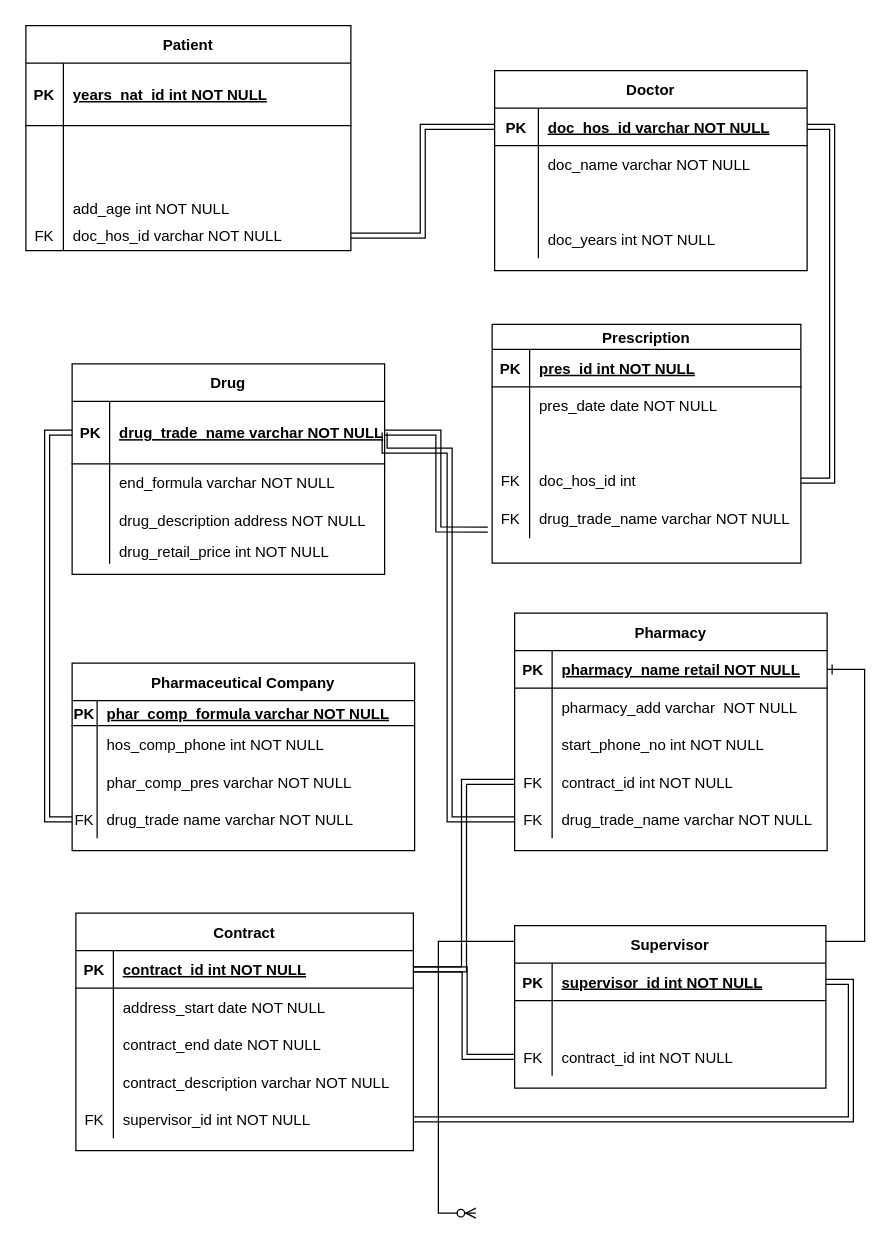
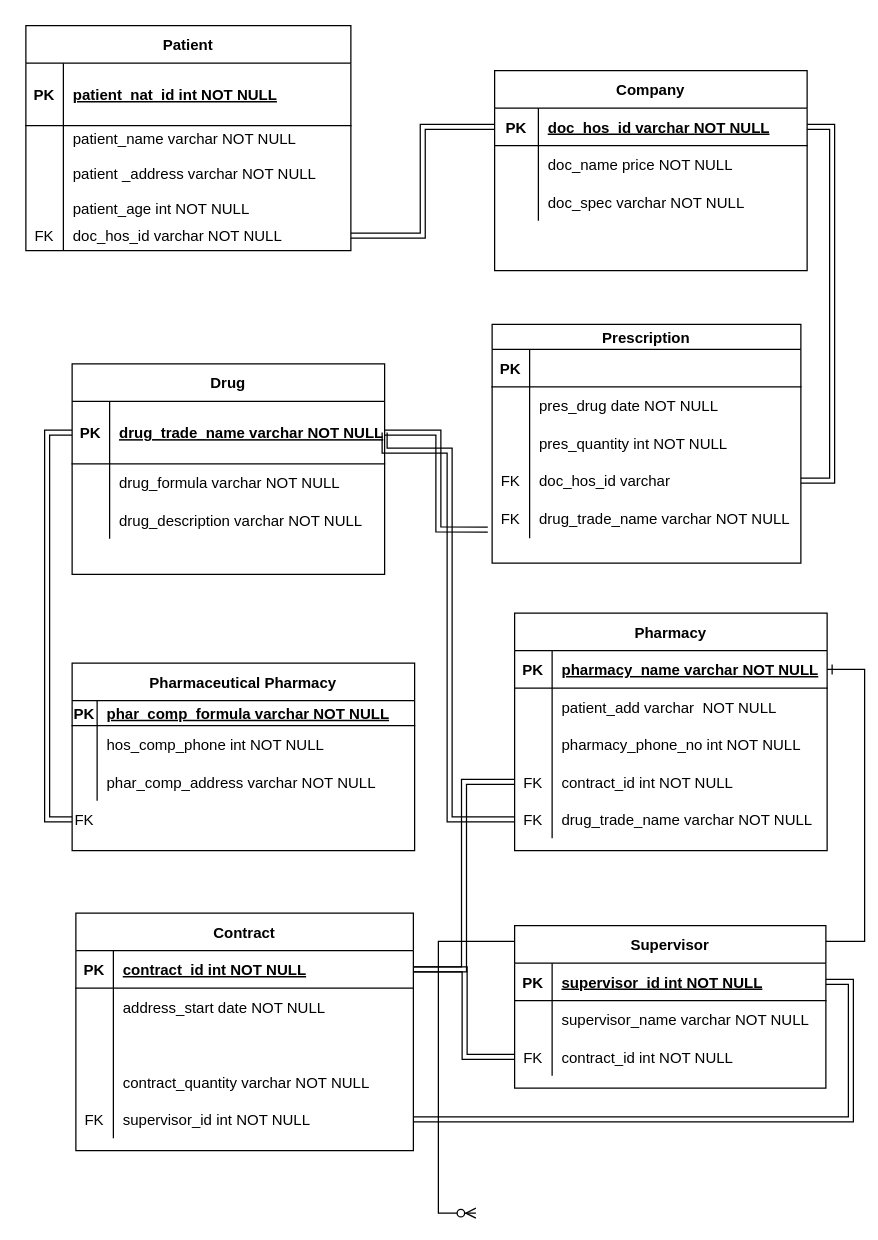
node "Doctor": label "Doctor" -> "Company"
node "years_nat_id int NOT NULL": label "years_nat_id int NOT NULL" -> "patient_nat_id int NOT NULL"
node "patient_name varchar NOT NULL": added
node "doc_name varchar NOT NULL": label "doc_name varchar NOT NULL" -> "doc_name price NOT NULL"
node "patient _address varchar NOT NULL": added
node "doc_spec varchar NOT NULL": added
node "add_age int NOT NULL": label "add_age int NOT NULL" -> "patient_age int NOT NULL"
node "doc_years int NOT NULL": removed
node "pres_id int NOT NULL": removed
node "pres_date date NOT NULL": label "pres_date date NOT NULL" -> "pres_drug date NOT NULL"
node "pres_quantity int NOT NULL": added
node "doc_hos_id int": label "doc_hos_id int" -> "doc_hos_id varchar"
node "end_formula varchar NOT NULL": label "end_formula varchar NOT NULL" -> "drug_formula varchar NOT NULL"
node "drug_description address NOT NULL": label "drug_description address NOT NULL" -> "drug_description varchar NOT NULL"
node "drug_retail_price int NOT NULL": removed
node "pharmacy_name retail NOT NULL": label "pharmacy_name retail NOT NULL" -> "pharmacy_name varchar NOT NULL"
node "Pharmaceutical Company": label "Pharmaceutical Company" -> "Pharmaceutical Pharmacy"
node "pharmacy_add varchar NOT NULL": label "pharmacy_add varchar NOT NULL" -> "patient_add varchar NOT NULL"
node "start_phone_no int NOT NULL": label "start_phone_no int NOT NULL" -> "pharmacy_phone_no int NOT NULL"
node "phar_comp_pres varchar NOT NULL": label "phar_comp_pres varchar NOT NULL" -> "phar_comp_address varchar NOT NULL"
node "drug_trade name varchar NOT NULL": removed
node "supervisor_name varchar NOT NULL": added
node "contract_end date NOT NULL": removed
node "contract_description varchar NOT NULL": label "contract_description varchar NOT NULL" -> "contract_quantity varchar NOT NULL"
